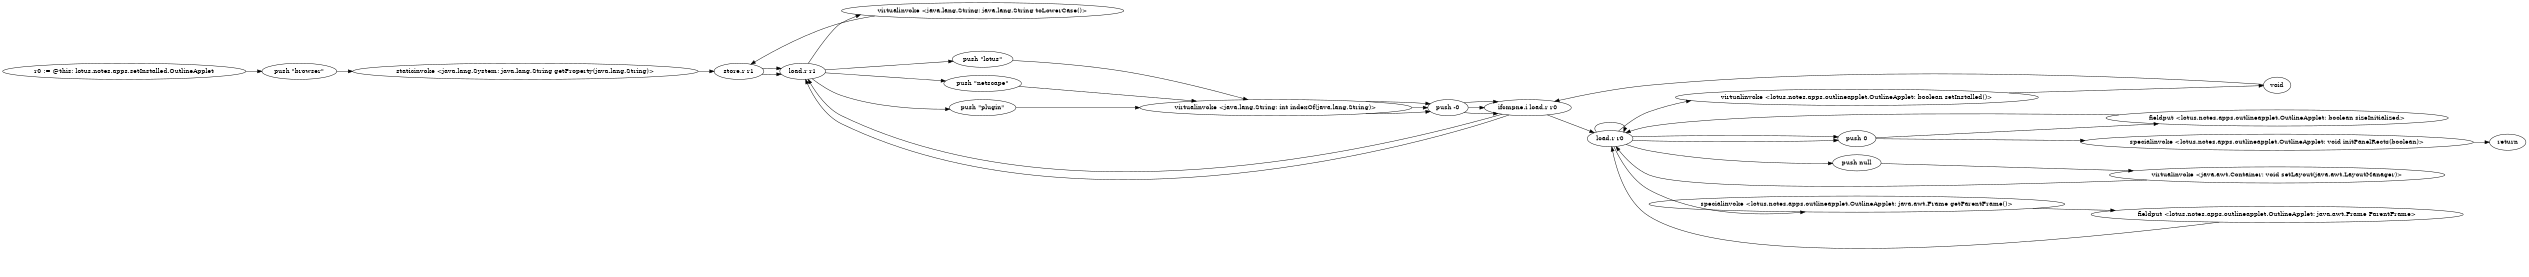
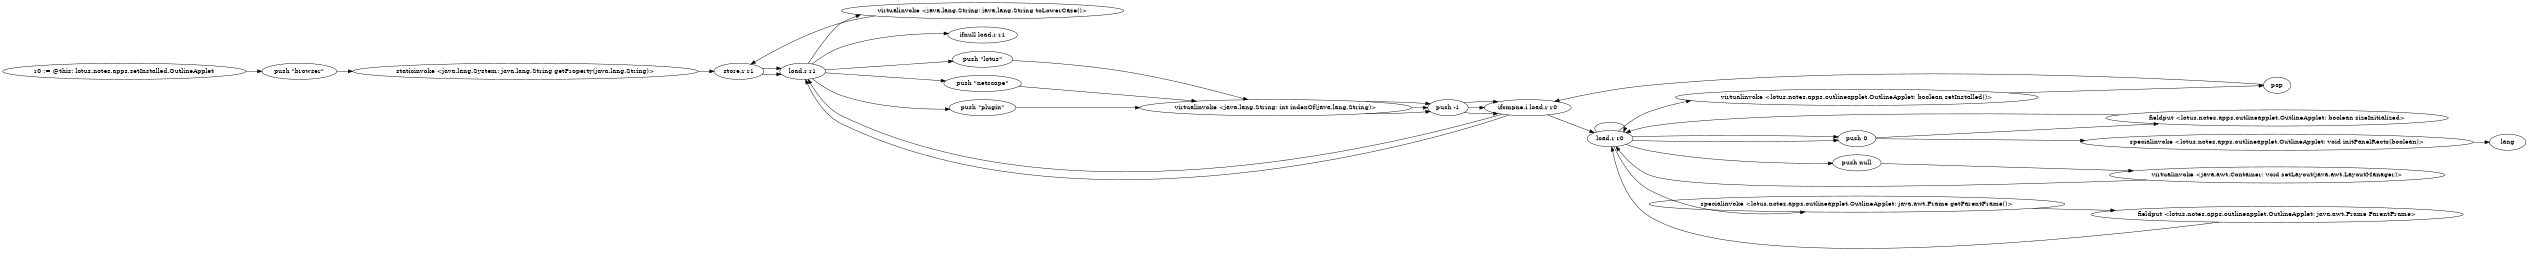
node "ifnull load.r r1": added
node "void": label "void" -> "pop"
node "push -0": label "push -0" -> "push -1"
node "return": label "return" -> "lang"
